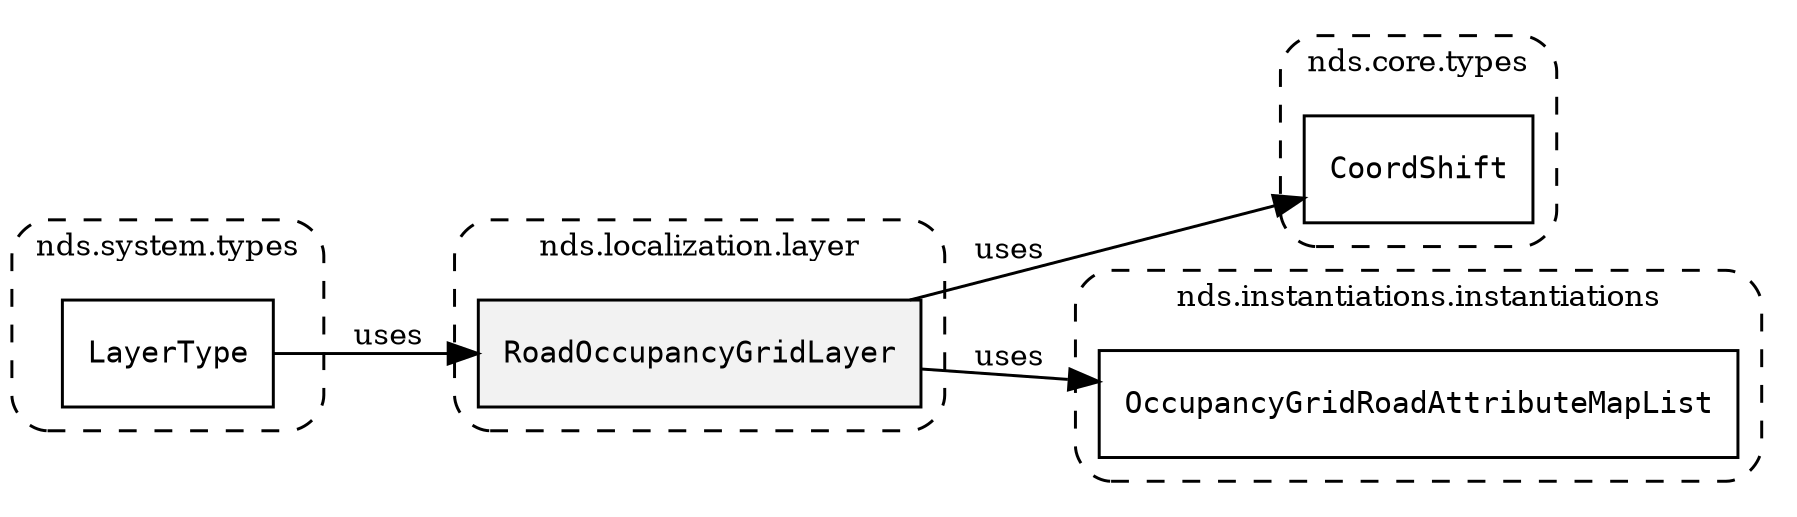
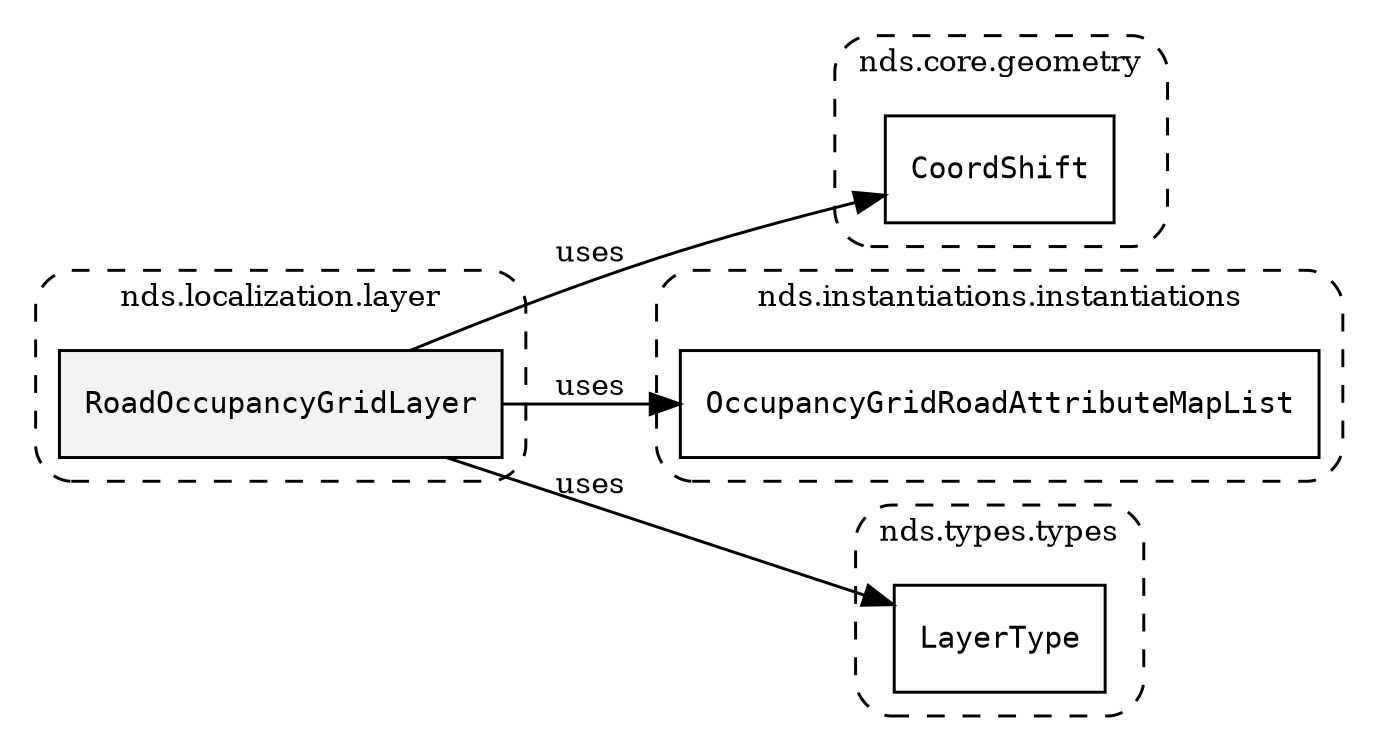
cluster "nds.core.types": label "nds.core.types" -> "nds.core.geometry"
cluster "nds.system.types": label "nds.system.types" -> "nds.types.types"
edge "LayerType" -> "RoadOccupancyGridLayer": reversed
